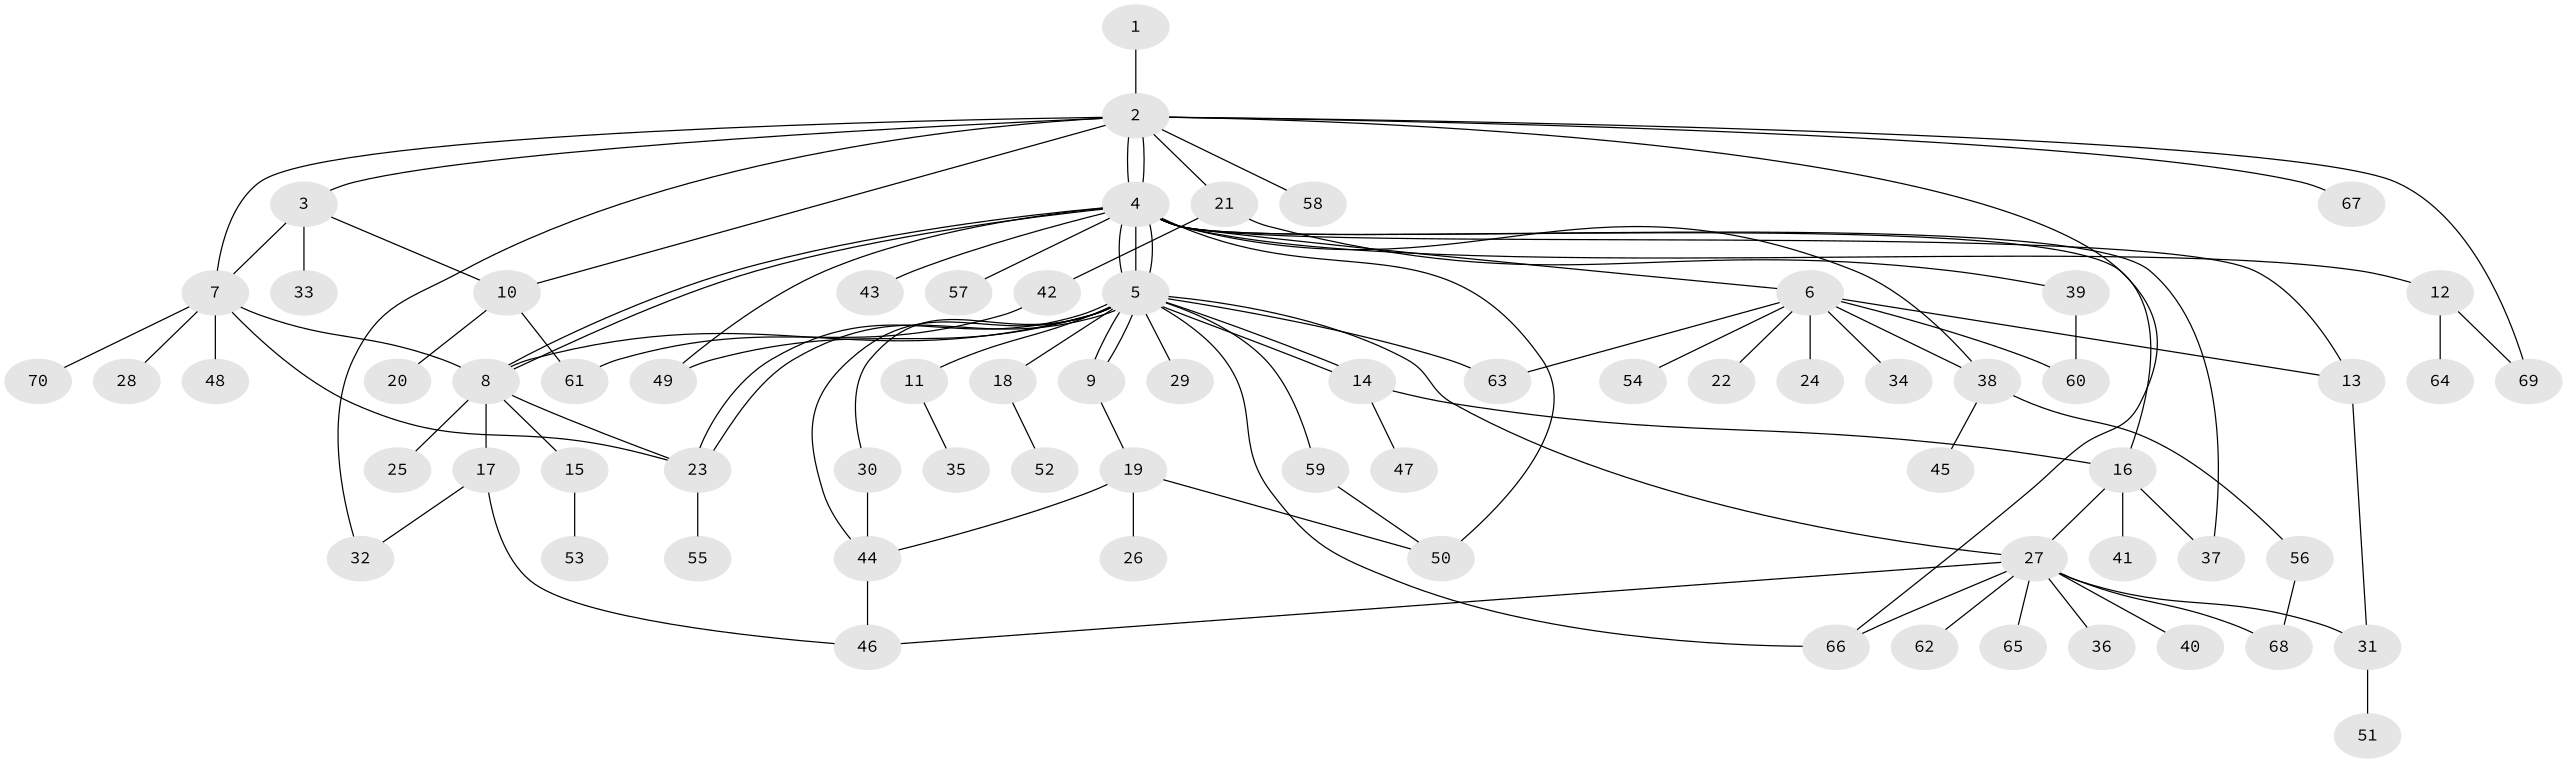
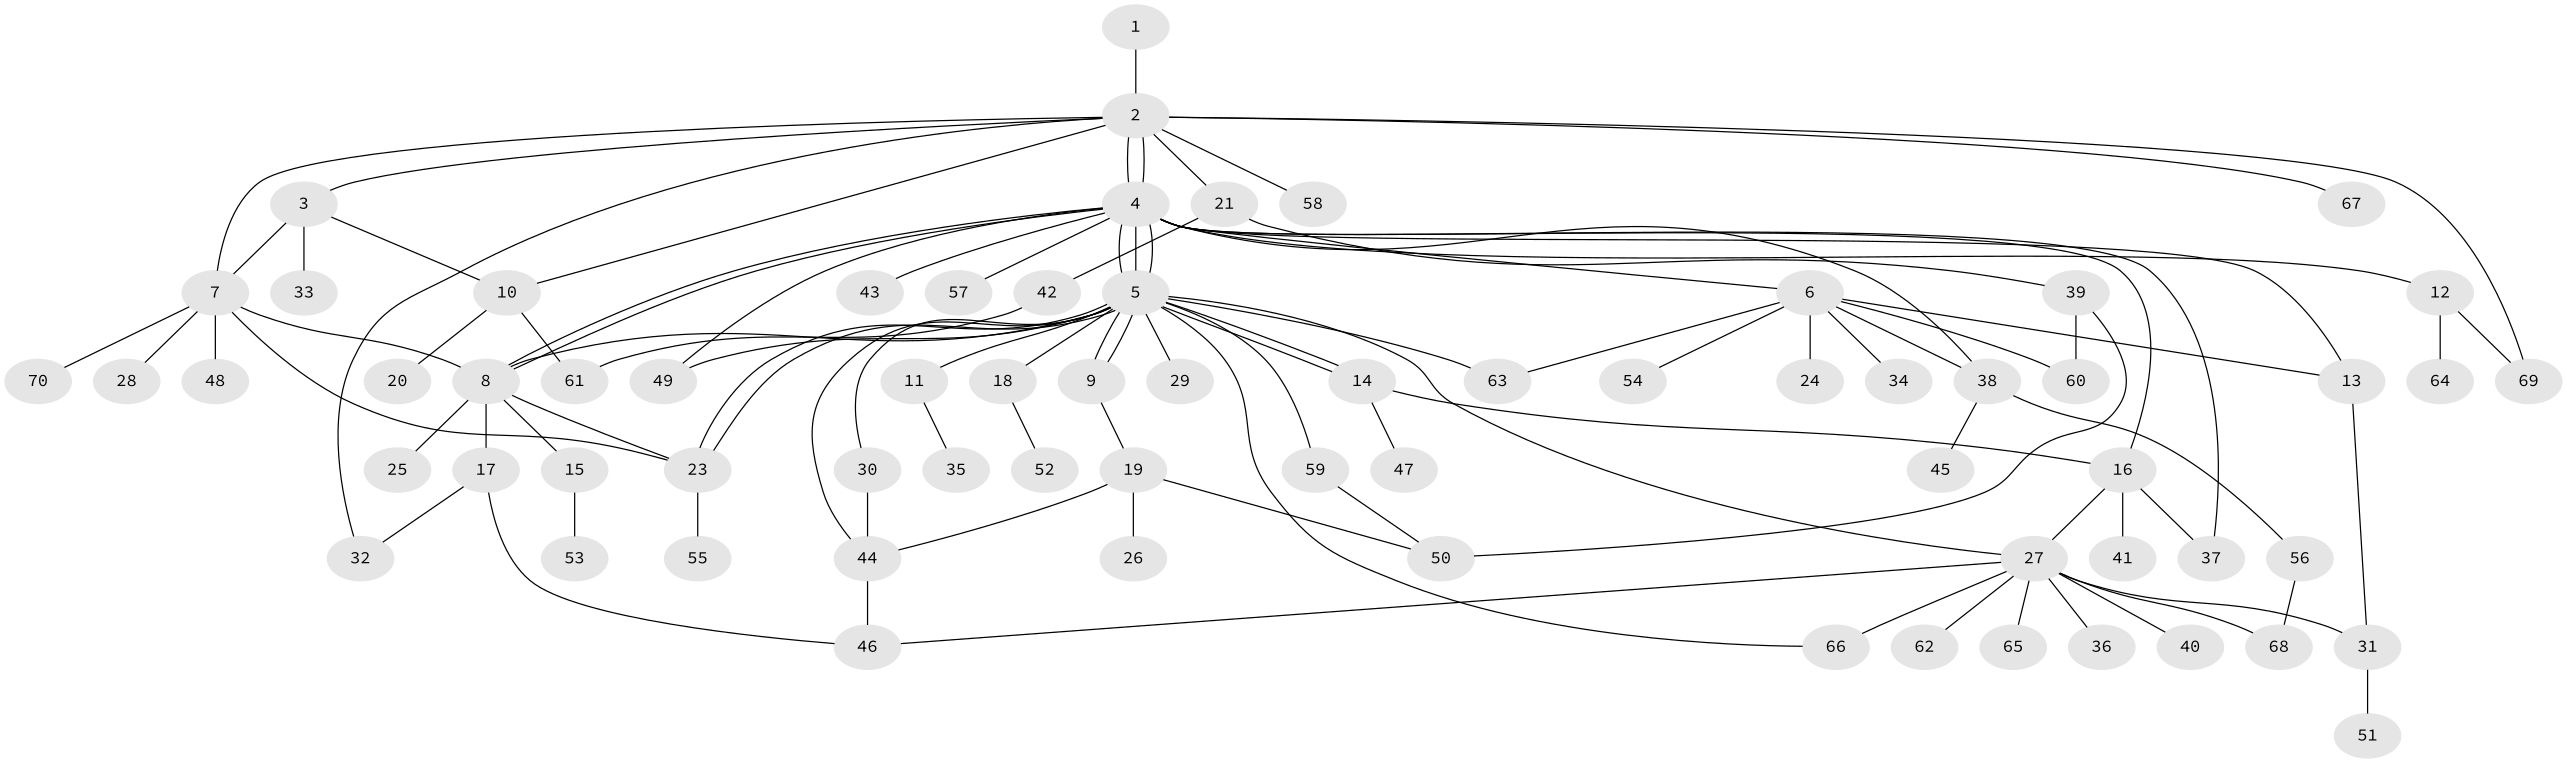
edge "2" -- "66": removed
edge "4" -- "50": now "39" -- "50"
node "22": removed
